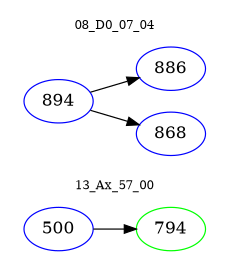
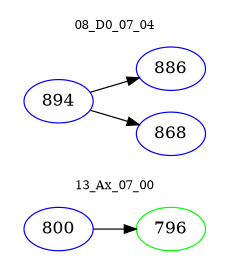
cluster "13_Ax_57_00": label "13_Ax_57_00" -> "13_Ax_07_00"
node "500": label "500" -> "800"
node "794": label "794" -> "796"
